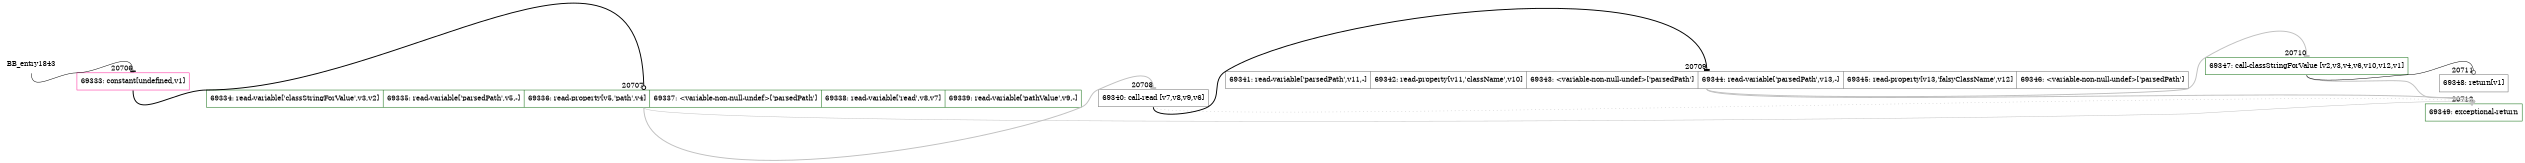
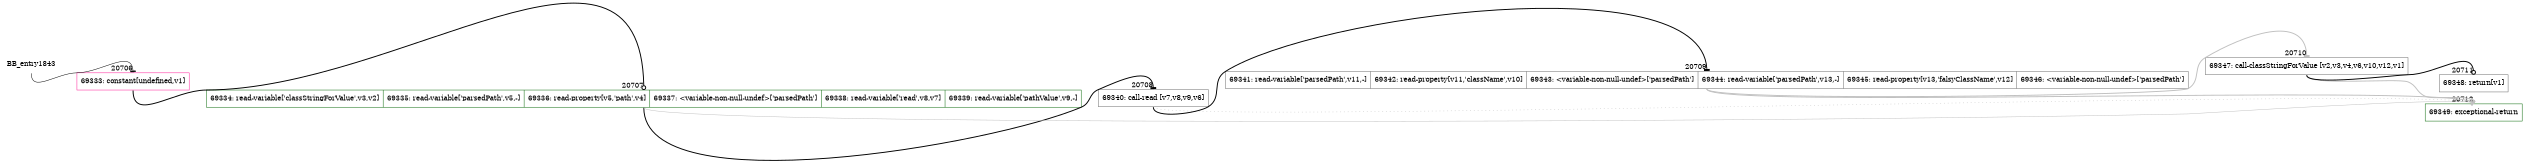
node "69347: call-classStringForValue [v2,v3,v4,v6,v10,v12,v1]": color darkgreen -> gray40
edge "69347: call-classStringForValue [v2,v3,v4,v6,v10,v12,v1]" -> "69348: return[v1]": style solid -> bold
edge "69334: read-variable['classStringForValue',v3,v2]" -> "69340: call-read [v7,v8,v9,v6]": color gray -> black
